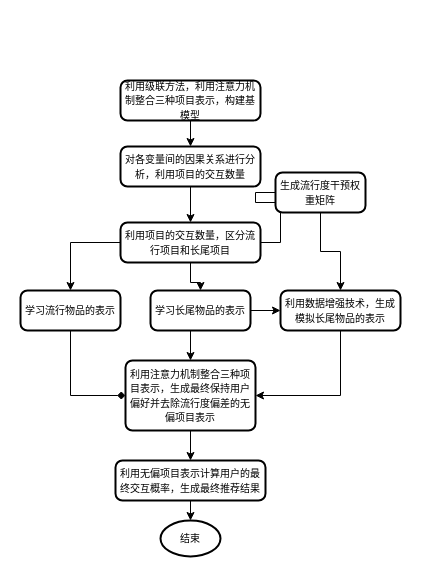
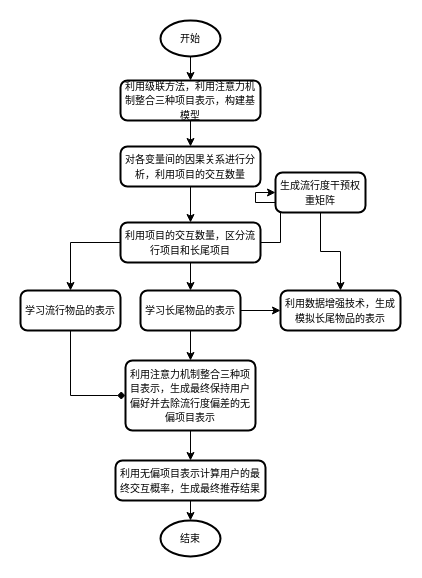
node "开始": added
edge "开始" -> "利用级联方法，利用注意力机制整合三种项目表示，构建基模型": added
edge "生成流行度干预权重矩阵" -- "利用项目的交互数量，区分流行项目和长尾项目": arrowhead none -> classic
node "学习长尾物品的表示": moved (201, 311) -> (191, 311)
edge "利用数据增强技术，生成模拟长尾物品的表示" -> "利用注意力机制整合三种项目表示，生成最终保持用户偏好并去除流行度偏差的无偏项目表示": removed
